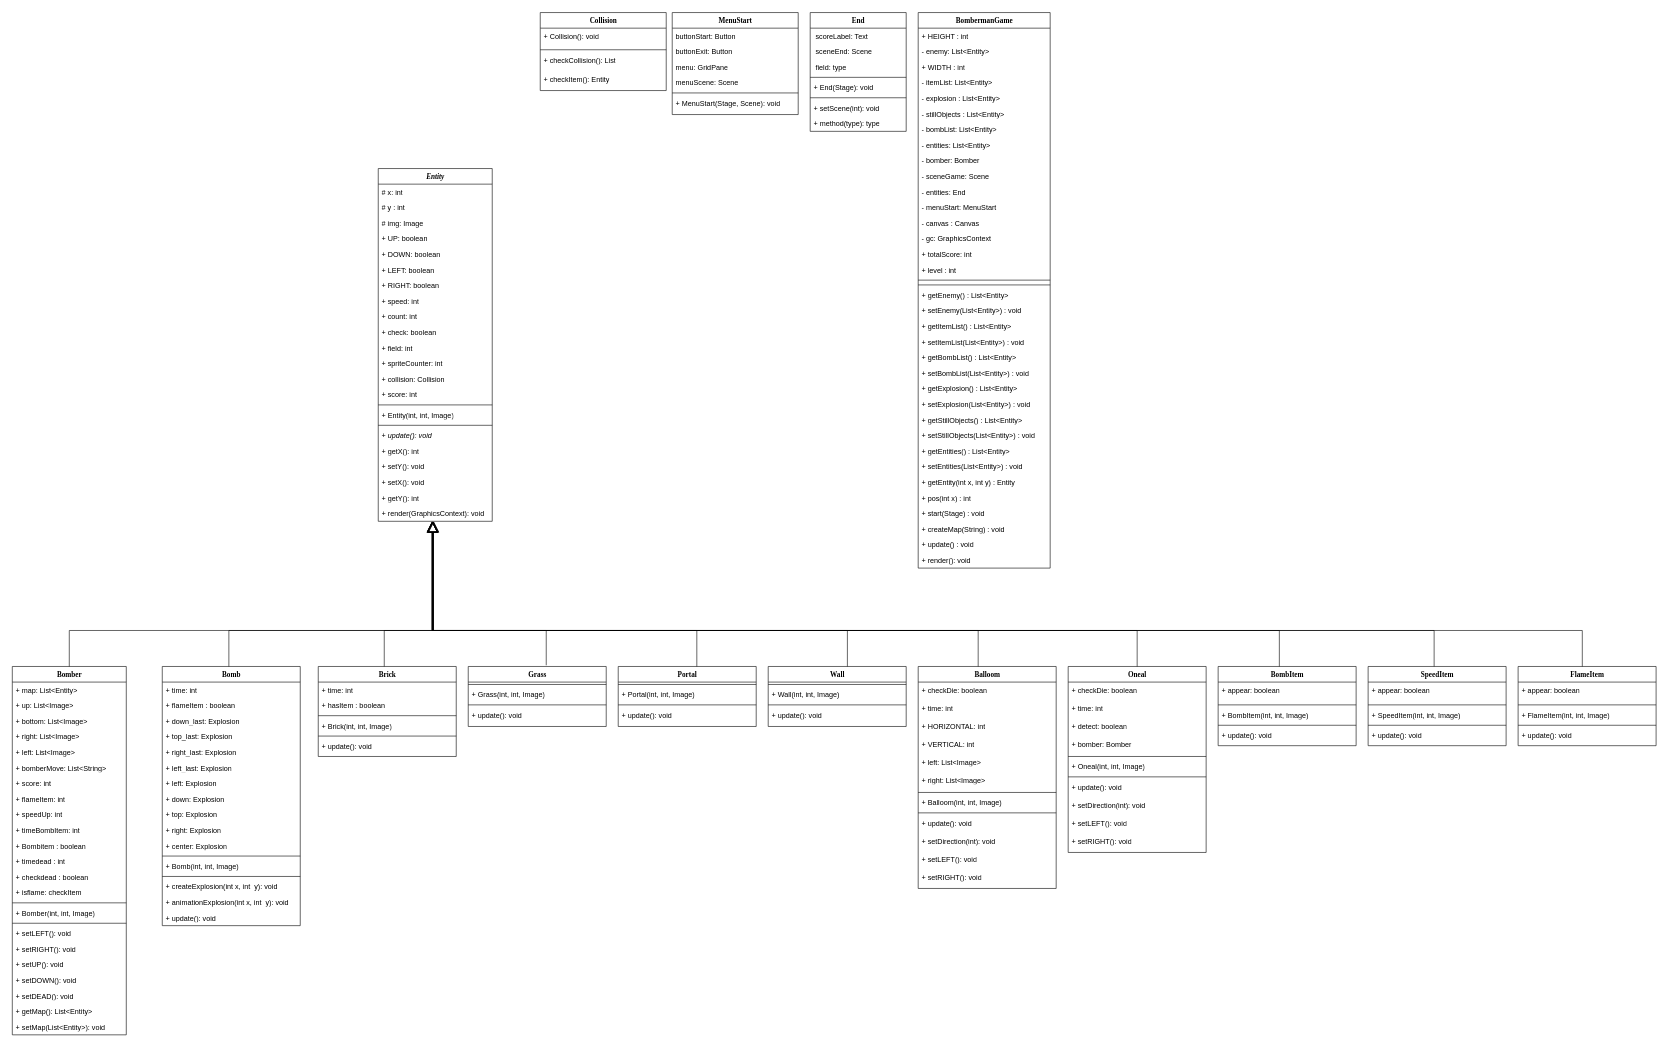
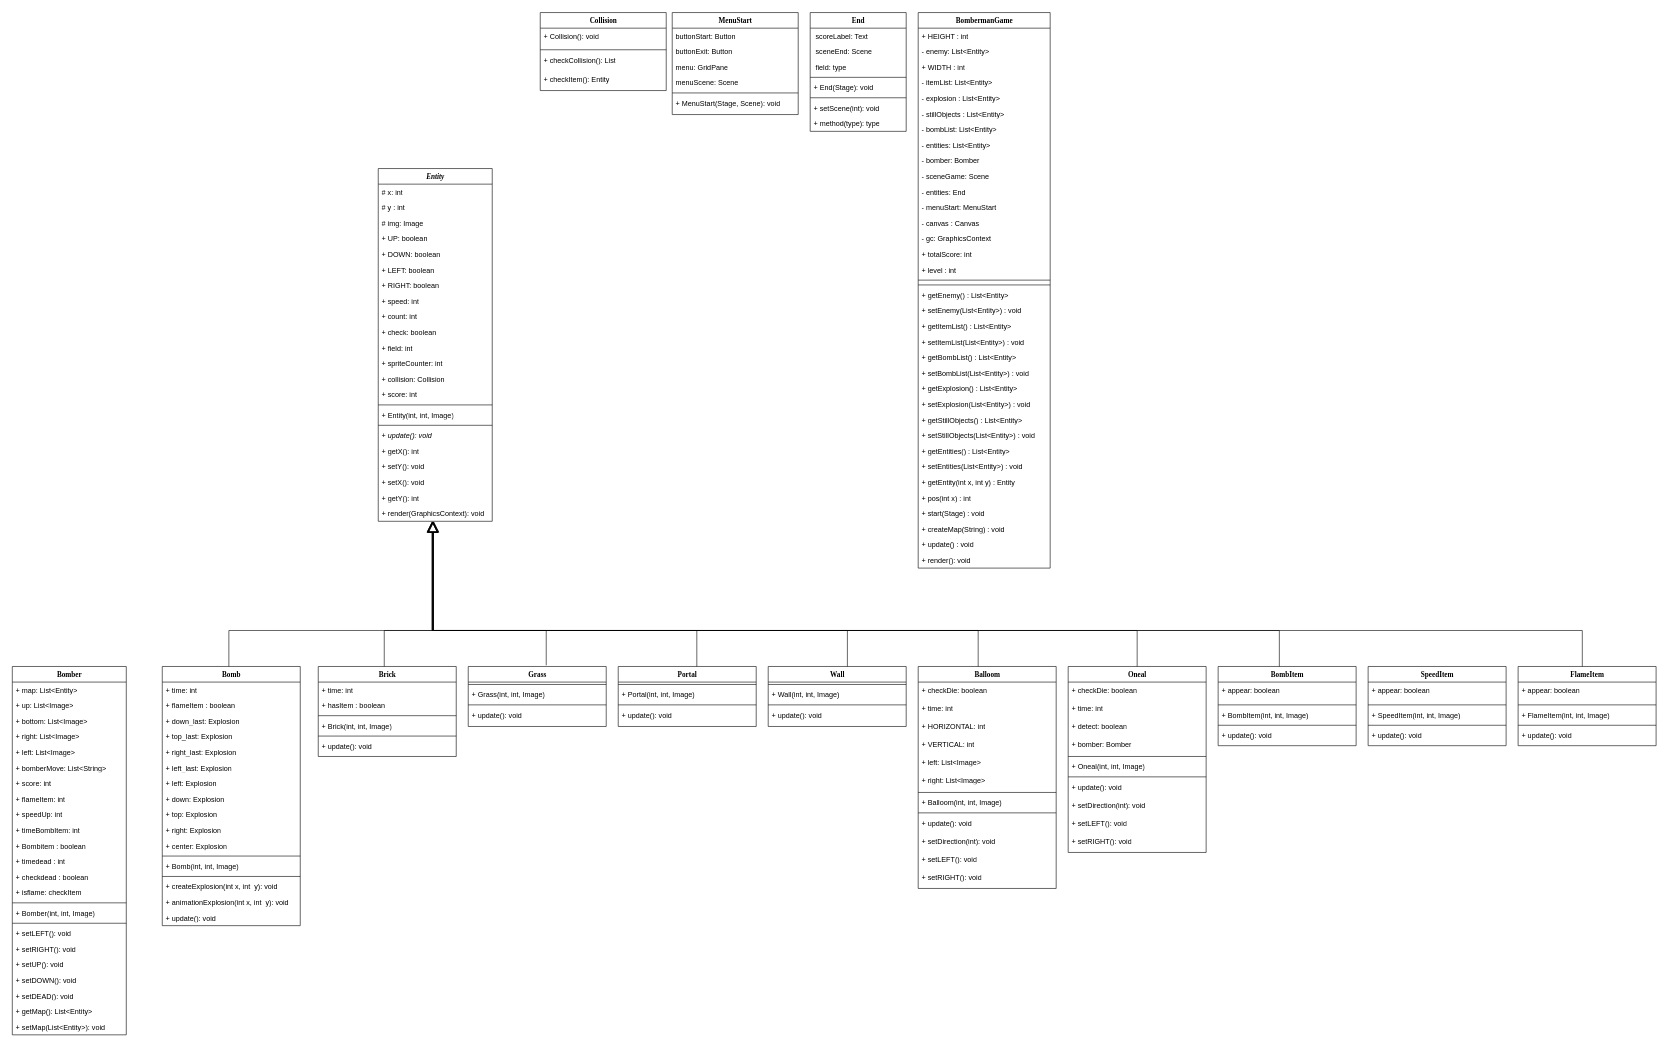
edge "Bomber" -> "Entity": removed
edge "SpeedItem" -> "Entity": removed
